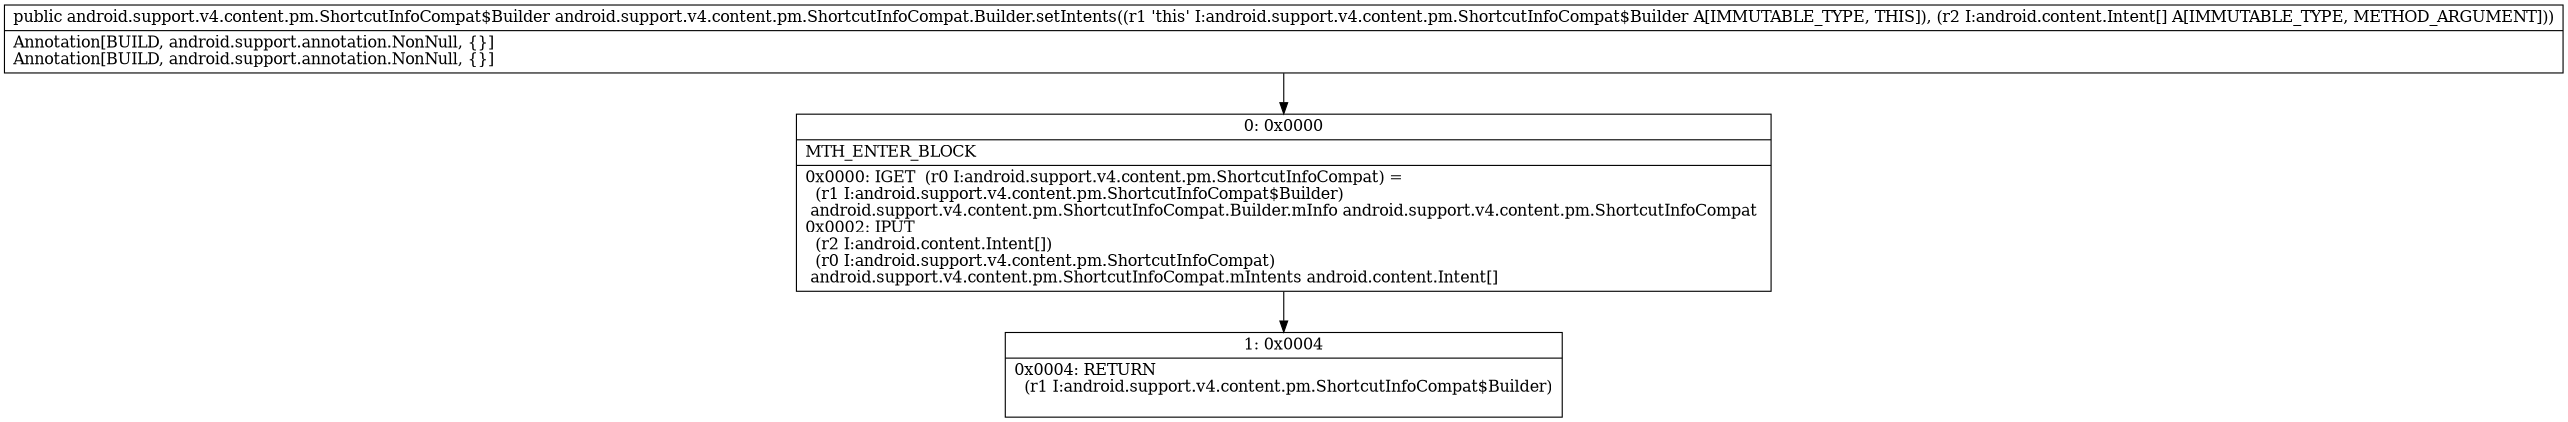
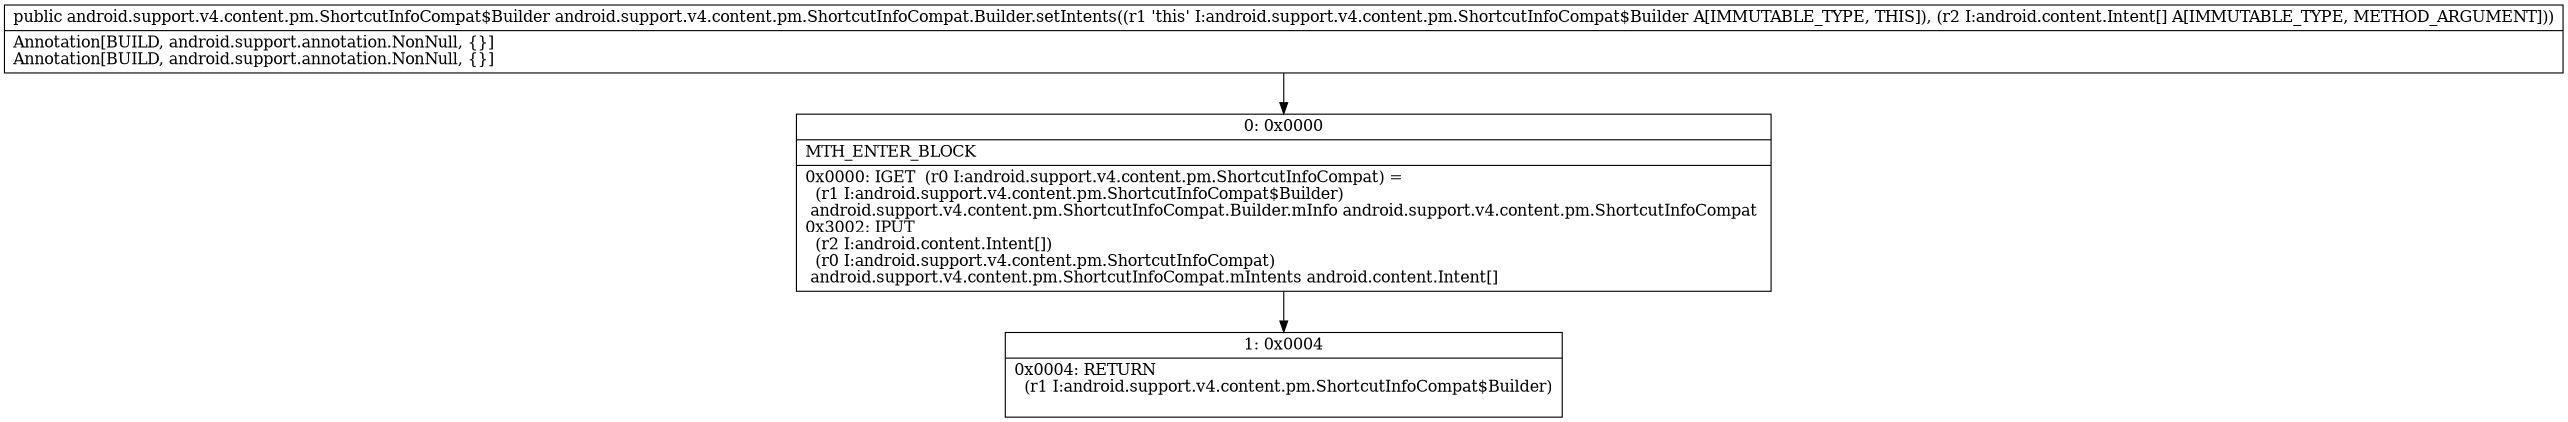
node "0: 0x0000": text "0x0002: IPUT" -> "0x3002: IPUT"
